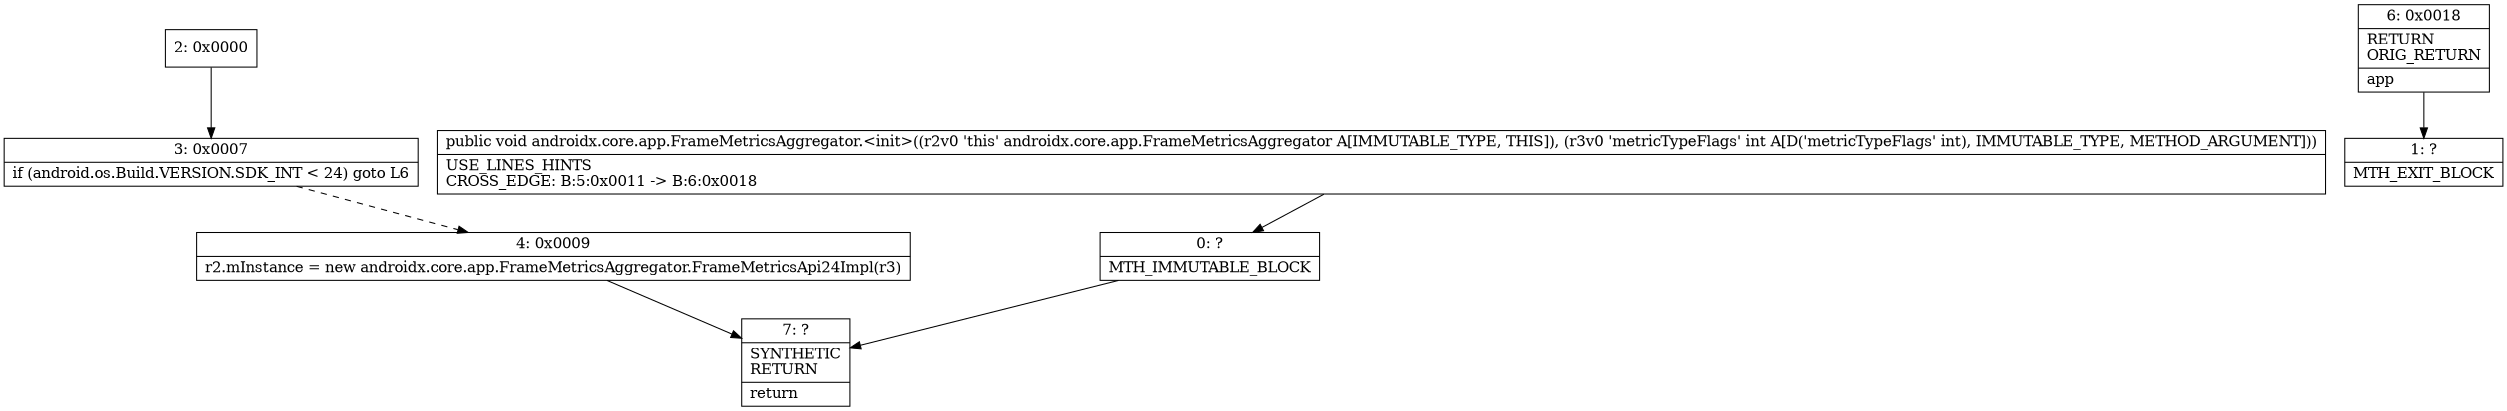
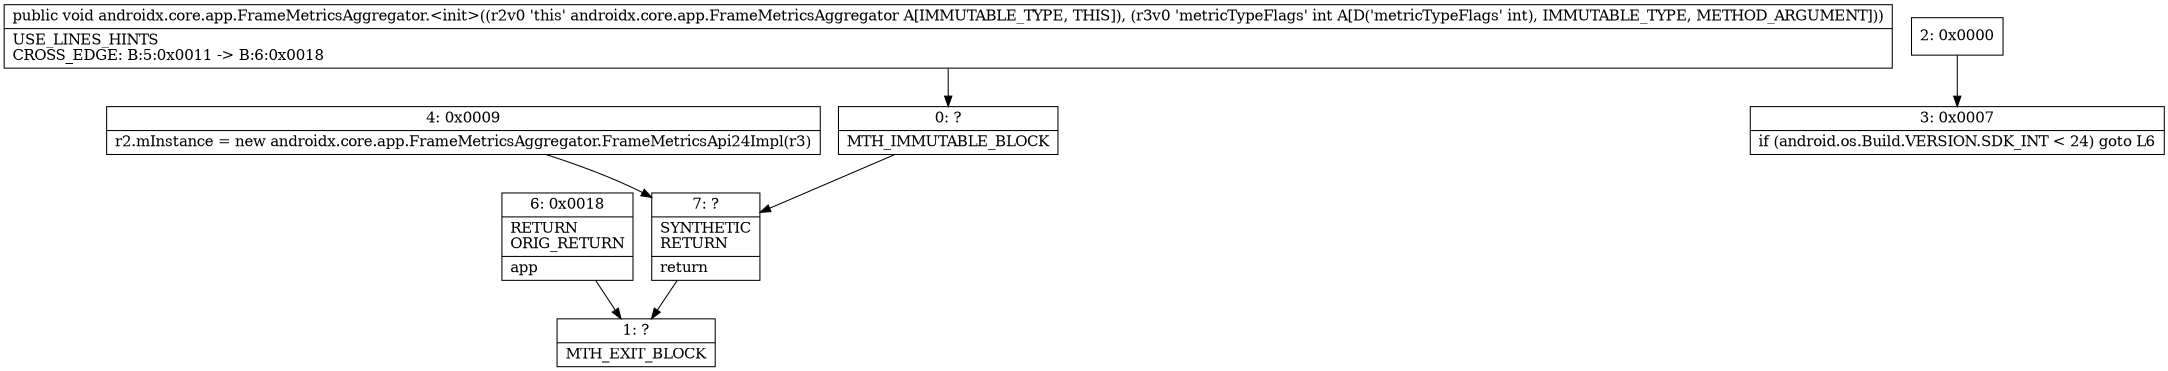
edge "3: 0x0007" -> "4: 0x0009": removed
edge "7: ?" -> "1: ?": added
